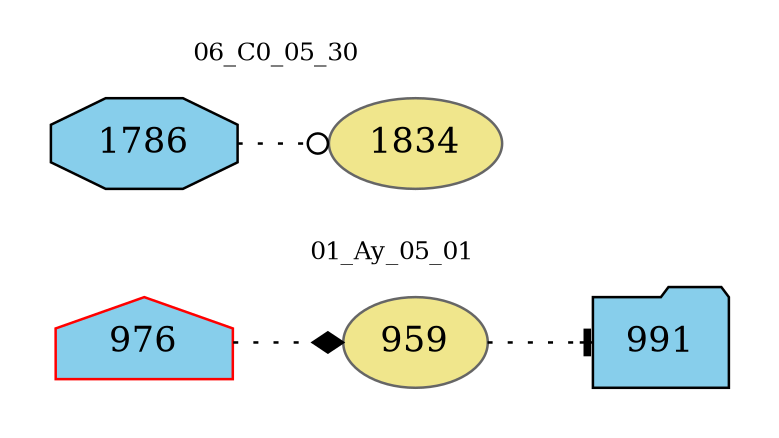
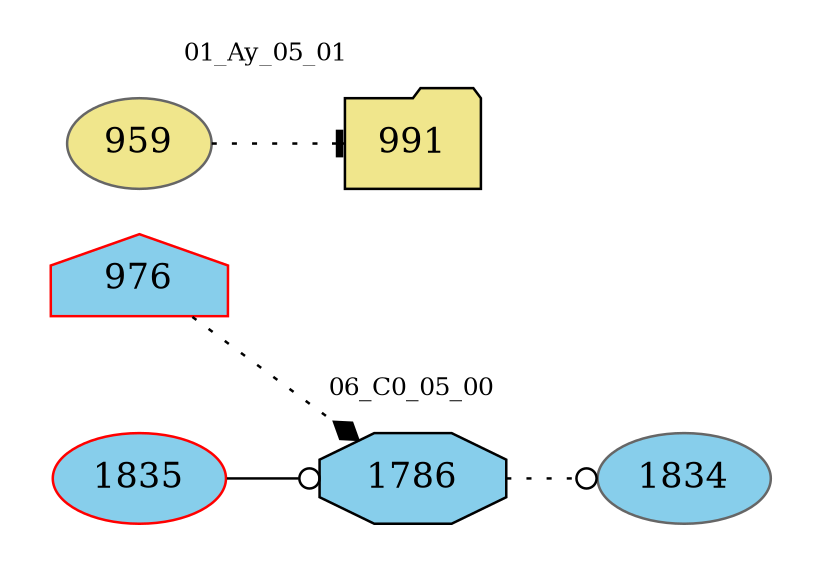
cluster "06_C0_05_30": label "06_C0_05_30" -> "06_C0_05_00"
node "1834": fillcolor khaki -> skyblue
edge "976" -> "959": now "976" -> "1786"
node "991": fillcolor skyblue -> khaki
node "1835": added
